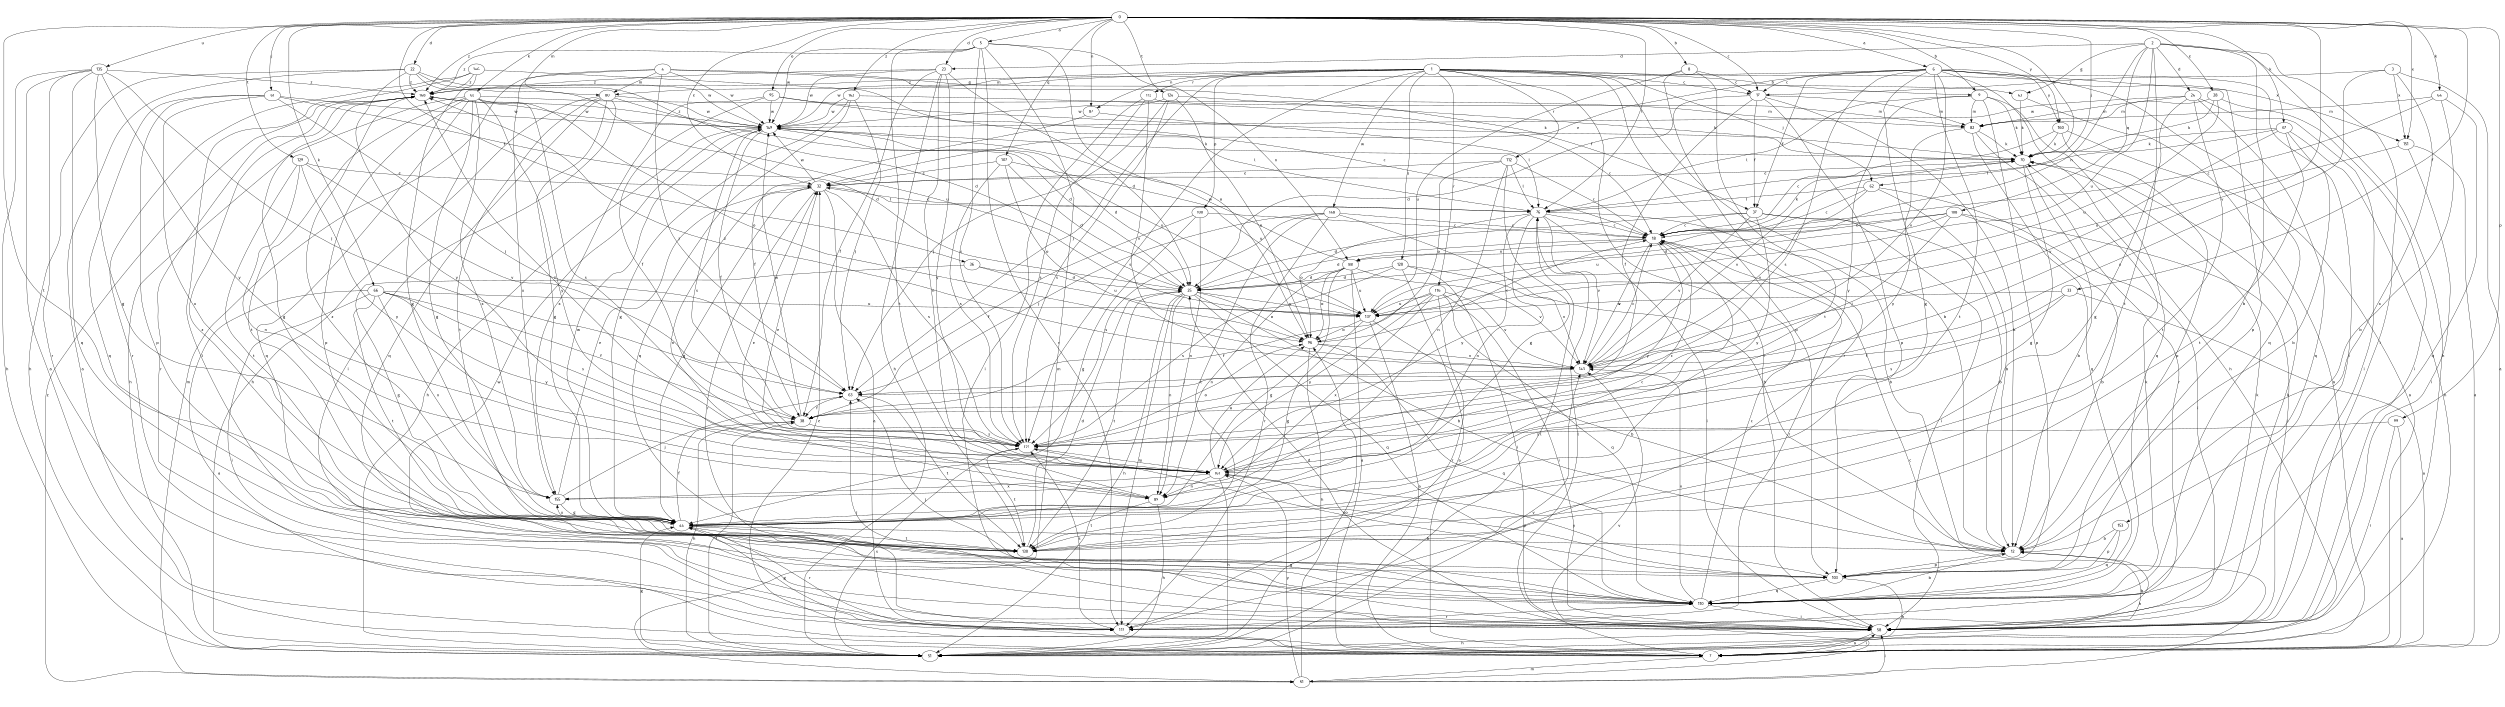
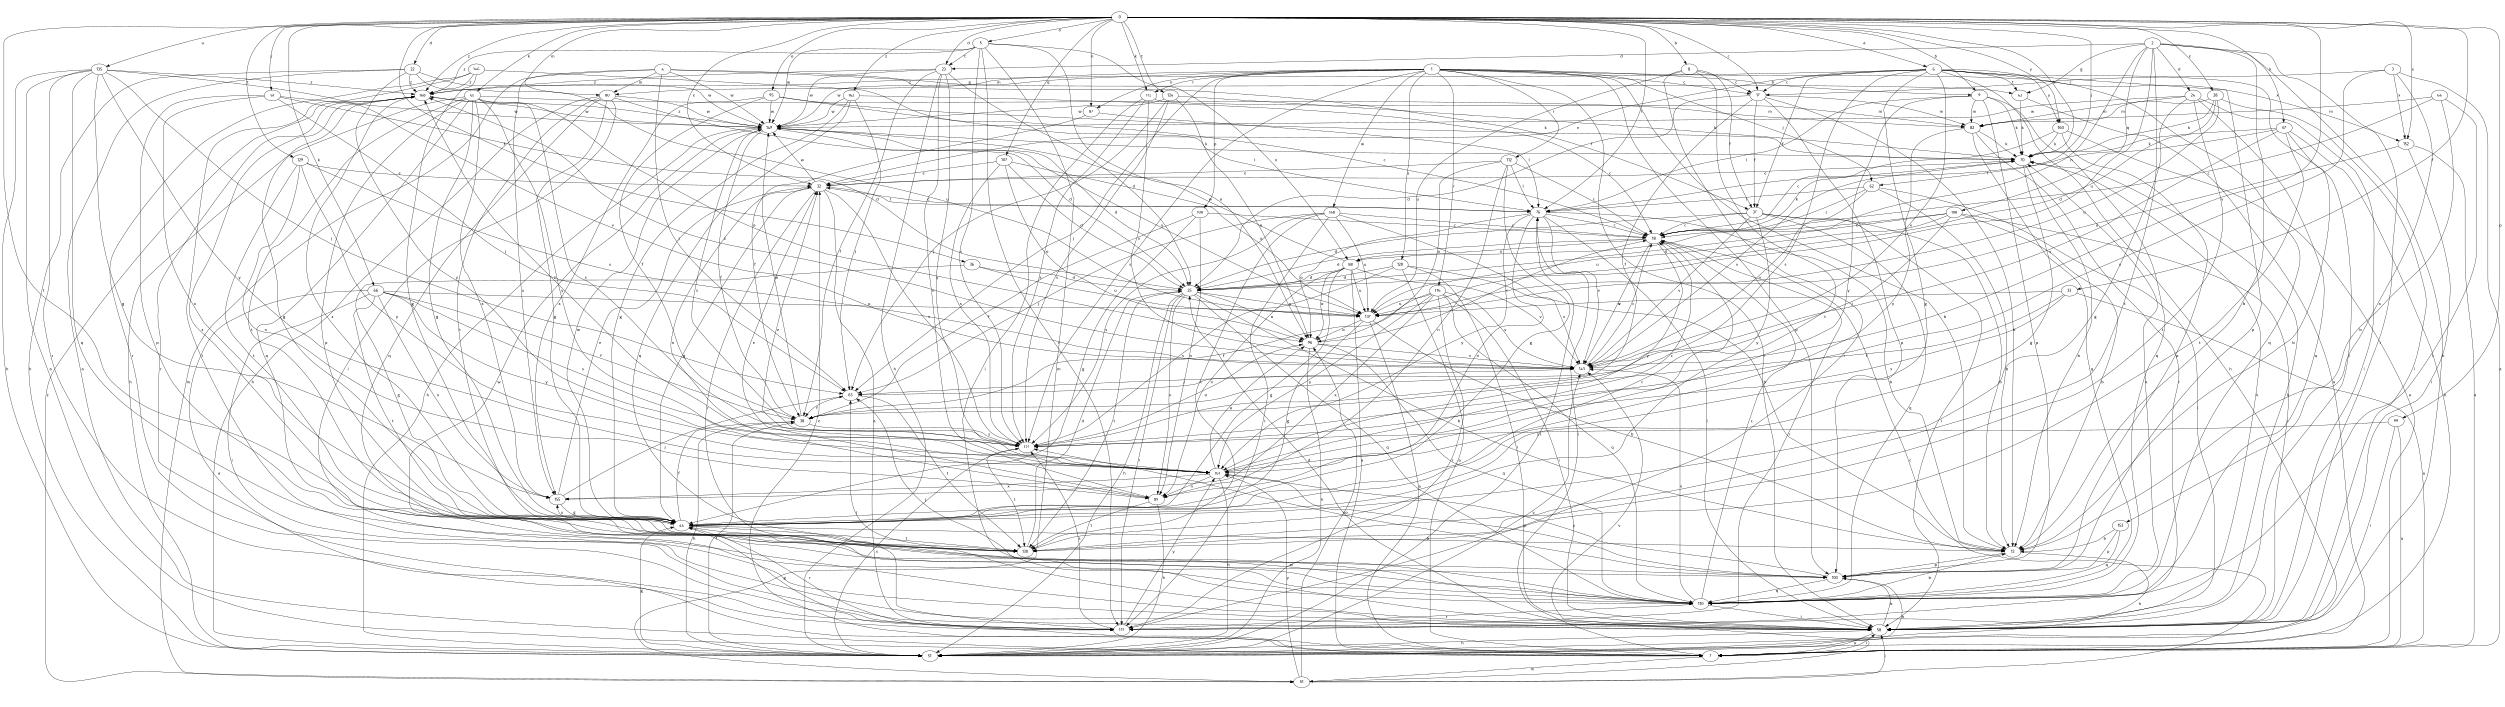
edge "0" -> "64": now "0" -> "113"
edge "8" -> "37": added, label "f"
node "151": label "151" -> "152"
edge "22" -> "25": now "28" -> "25"
edge "148" -> "137": added, label "u"
edge "5" -> "130": now "5" -> "23"
edge "129" -> "63": now "129" -> "143"
edge "135" -> "143": added, label "v"
edge "64" -> "110": label "q" -> "l"
edge "123" -> "161": now "117" -> "161"
edge "6" -> "130": now "6" -> "43"
edge "61" -> "110": now "37" -> "110"
edge "110" -> "44": label "g" -> "w"
edge "58" -> "12": now "58" -> "103"
